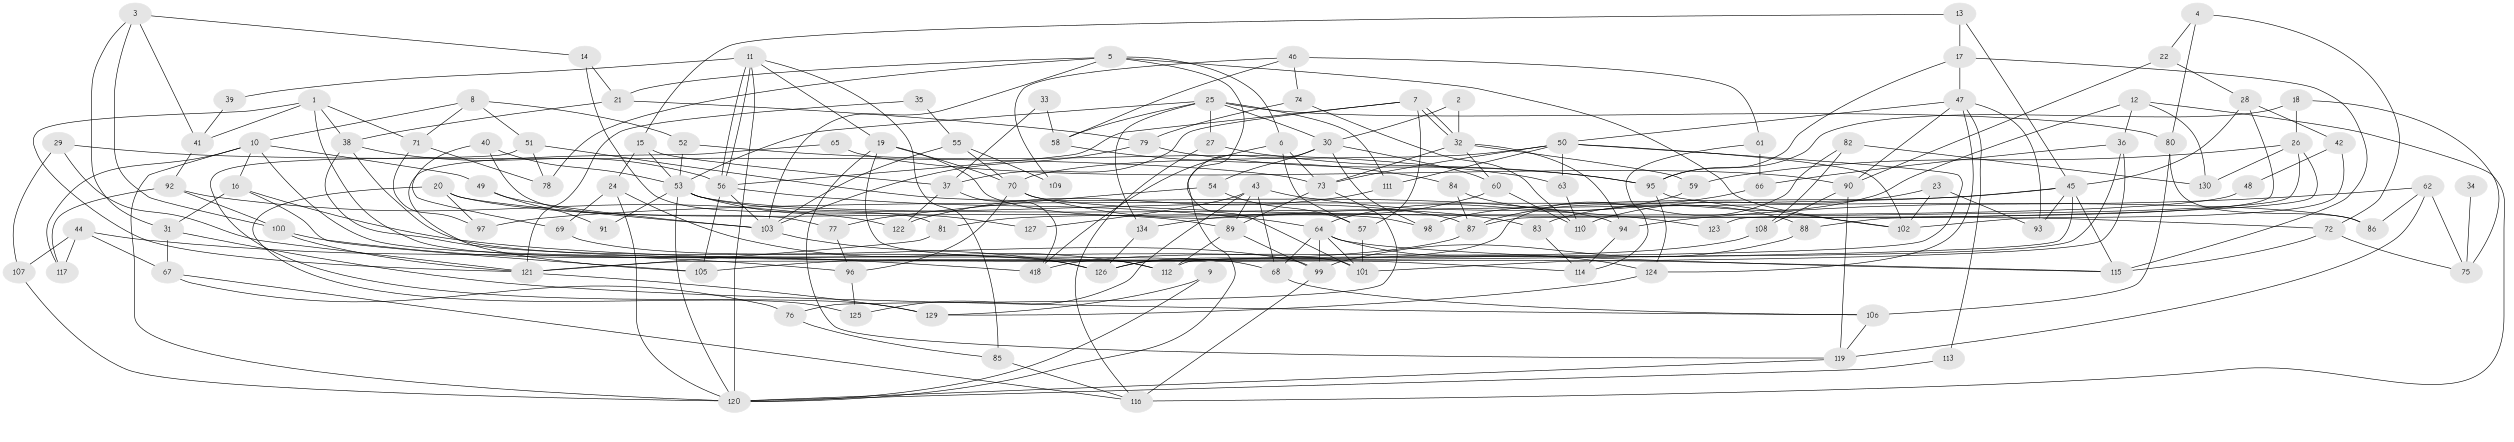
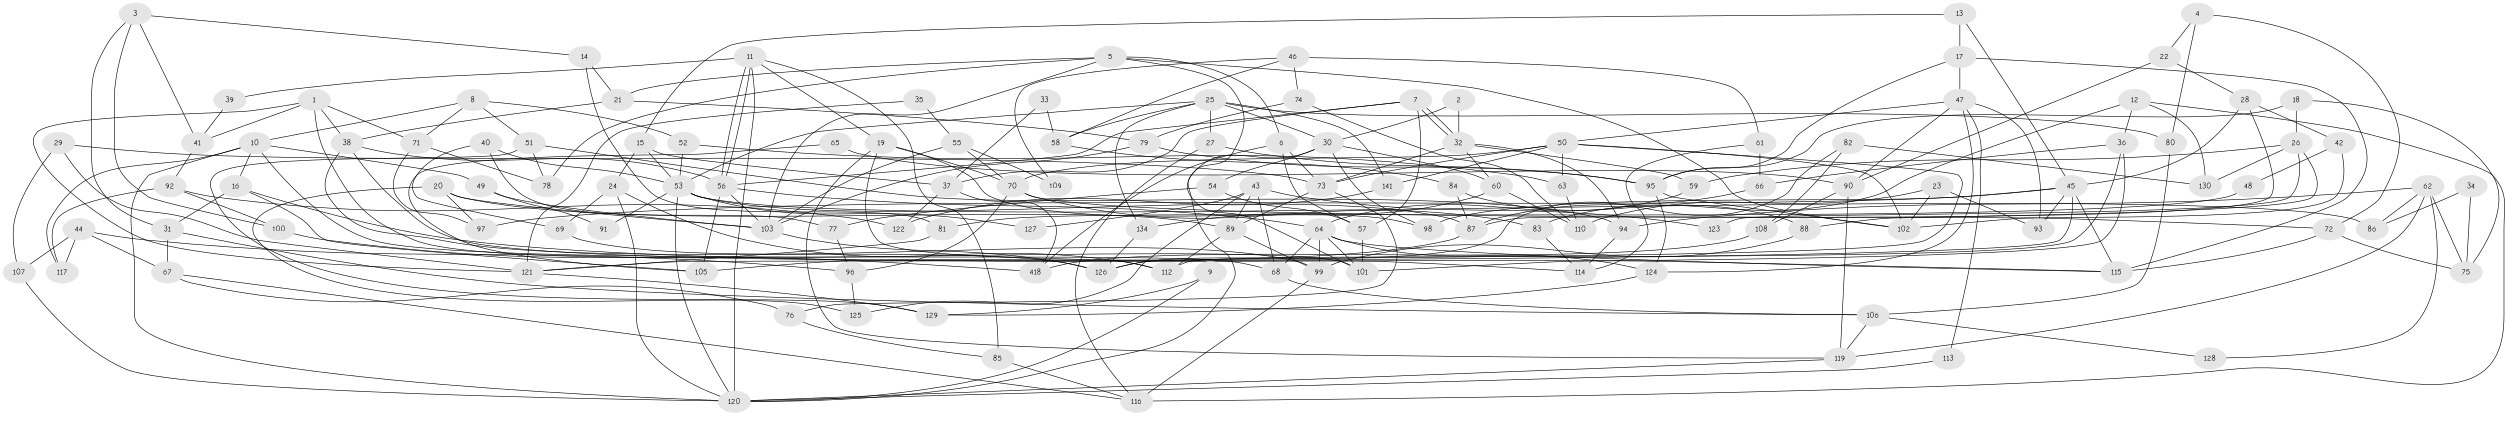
node "111": label "111" -> "141"
edge "80" -- "86": now "34" -- "86"
edge "100" -- "121": removed
node "128": added
